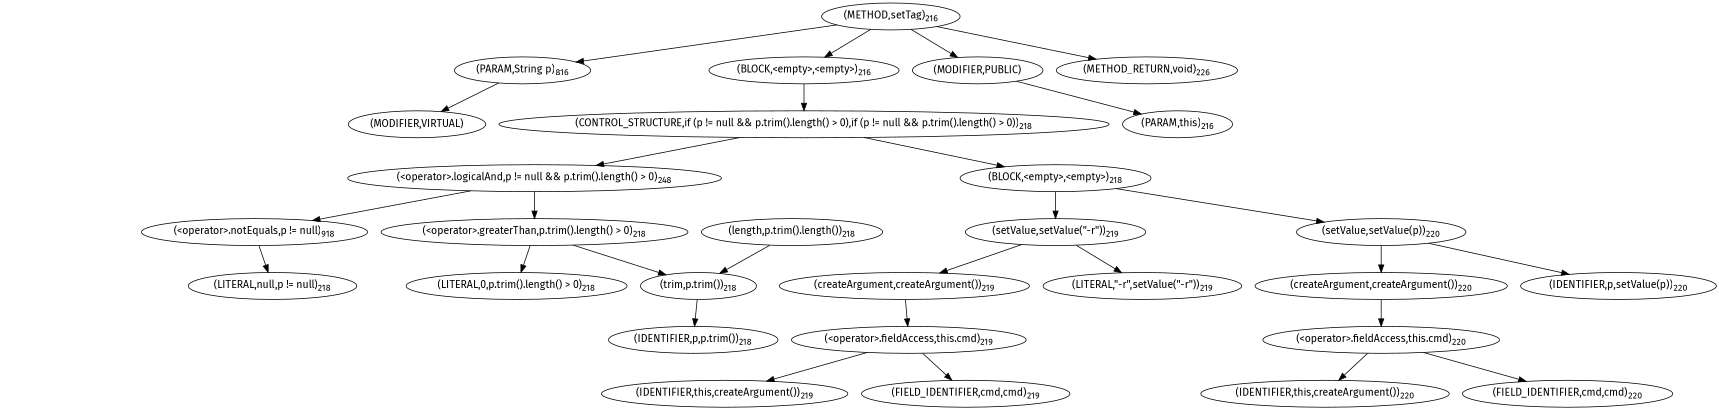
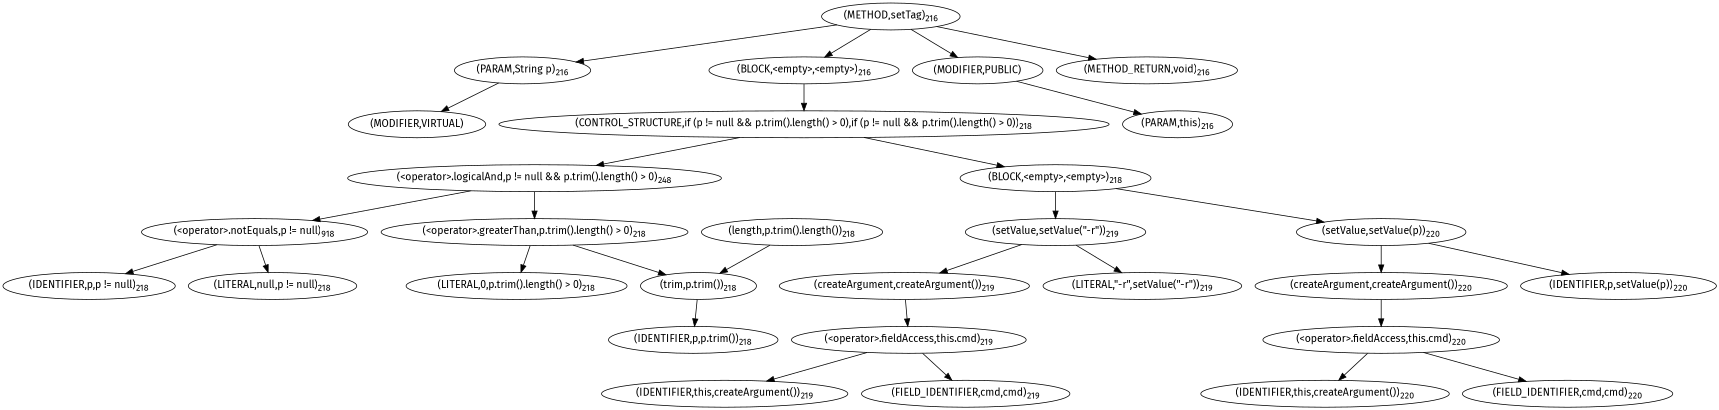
node "(PARAM,String p)": text "816" -> "216"
node "(METHOD_RETURN,void)": text "226" -> "216"
node "(IDENTIFIER,p,p != null)": added
